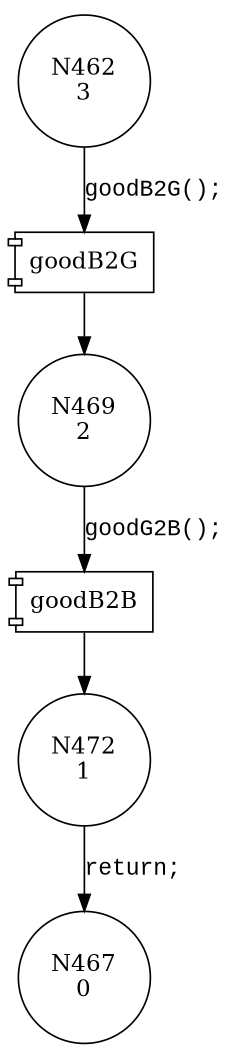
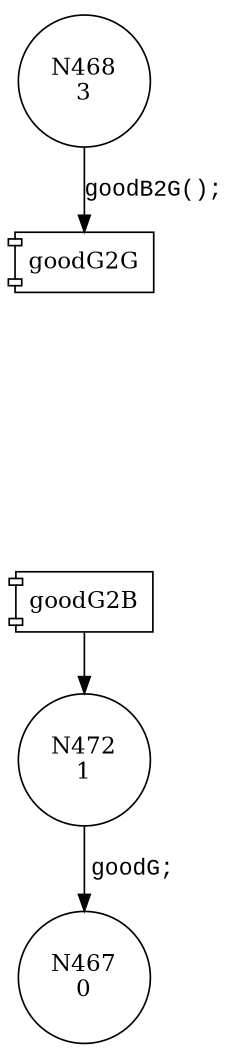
node "N462 3": label "N462 3" -> "N468 3"
node "goodB2G": label "goodB2G" -> "goodG2G"
node "N469 2": removed
node "goodB2B": label "goodB2B" -> "goodG2B"
edge "N472 1" -> "N467 0": label "return;" -> "goodG;"
